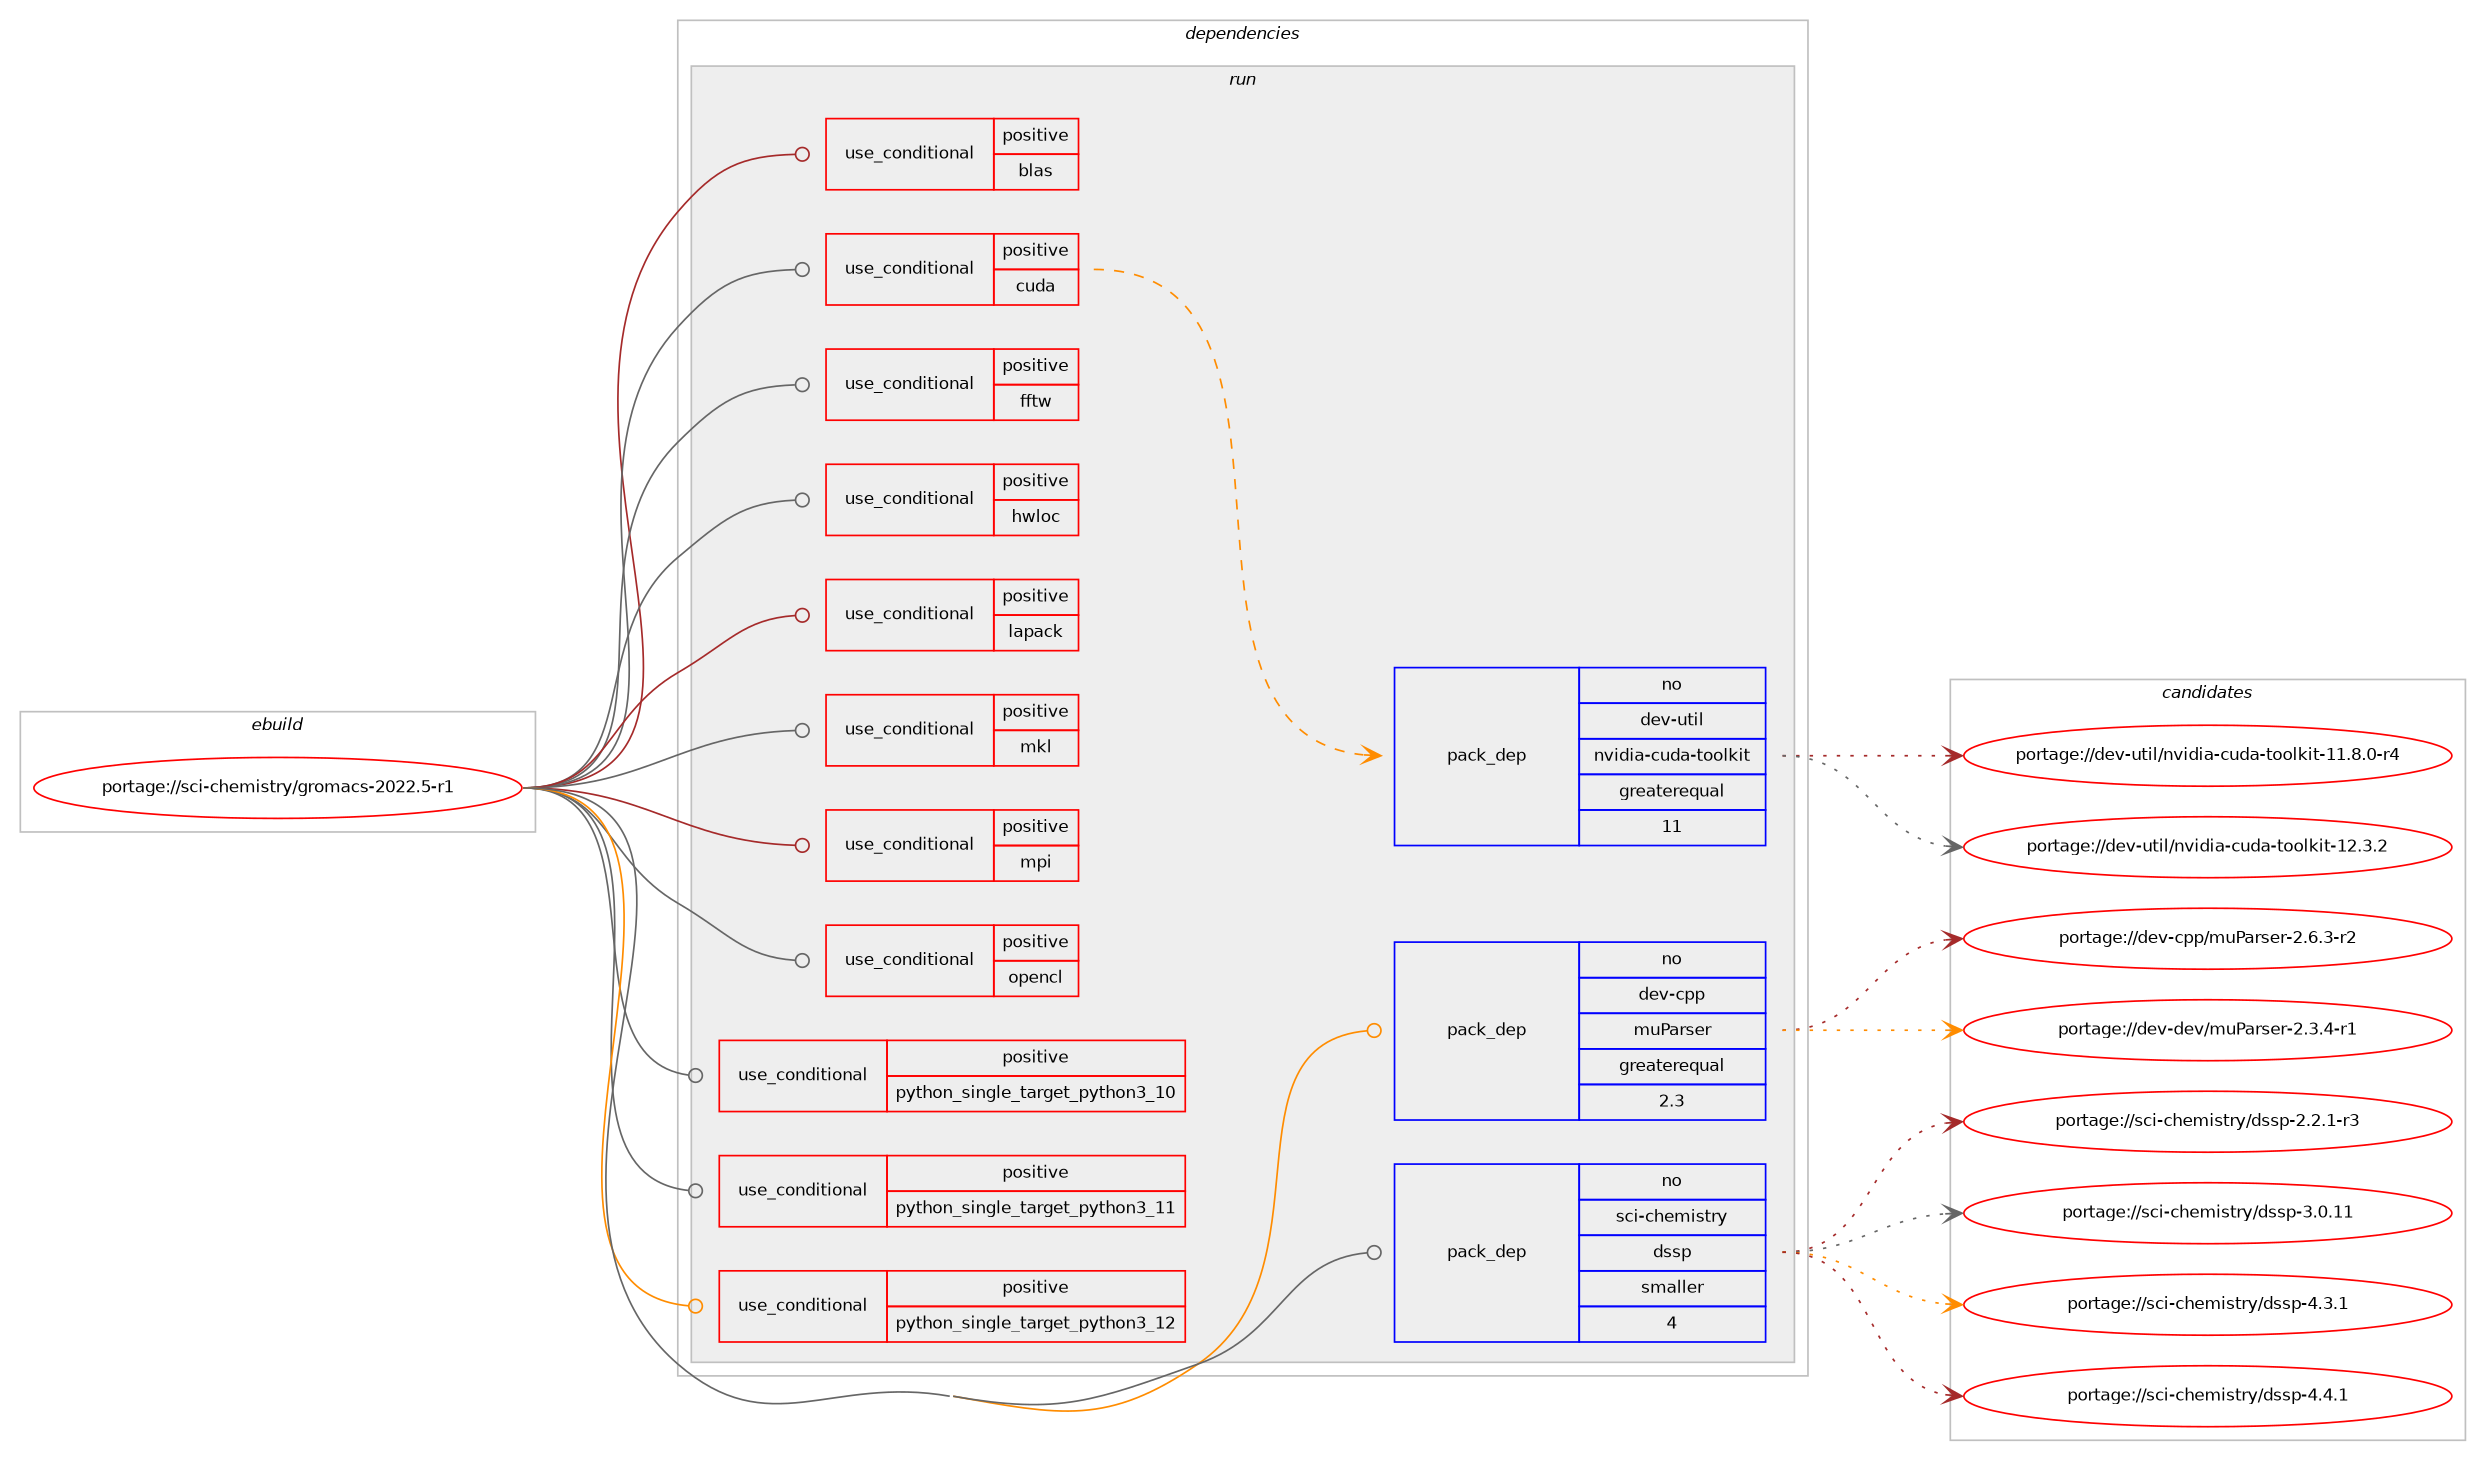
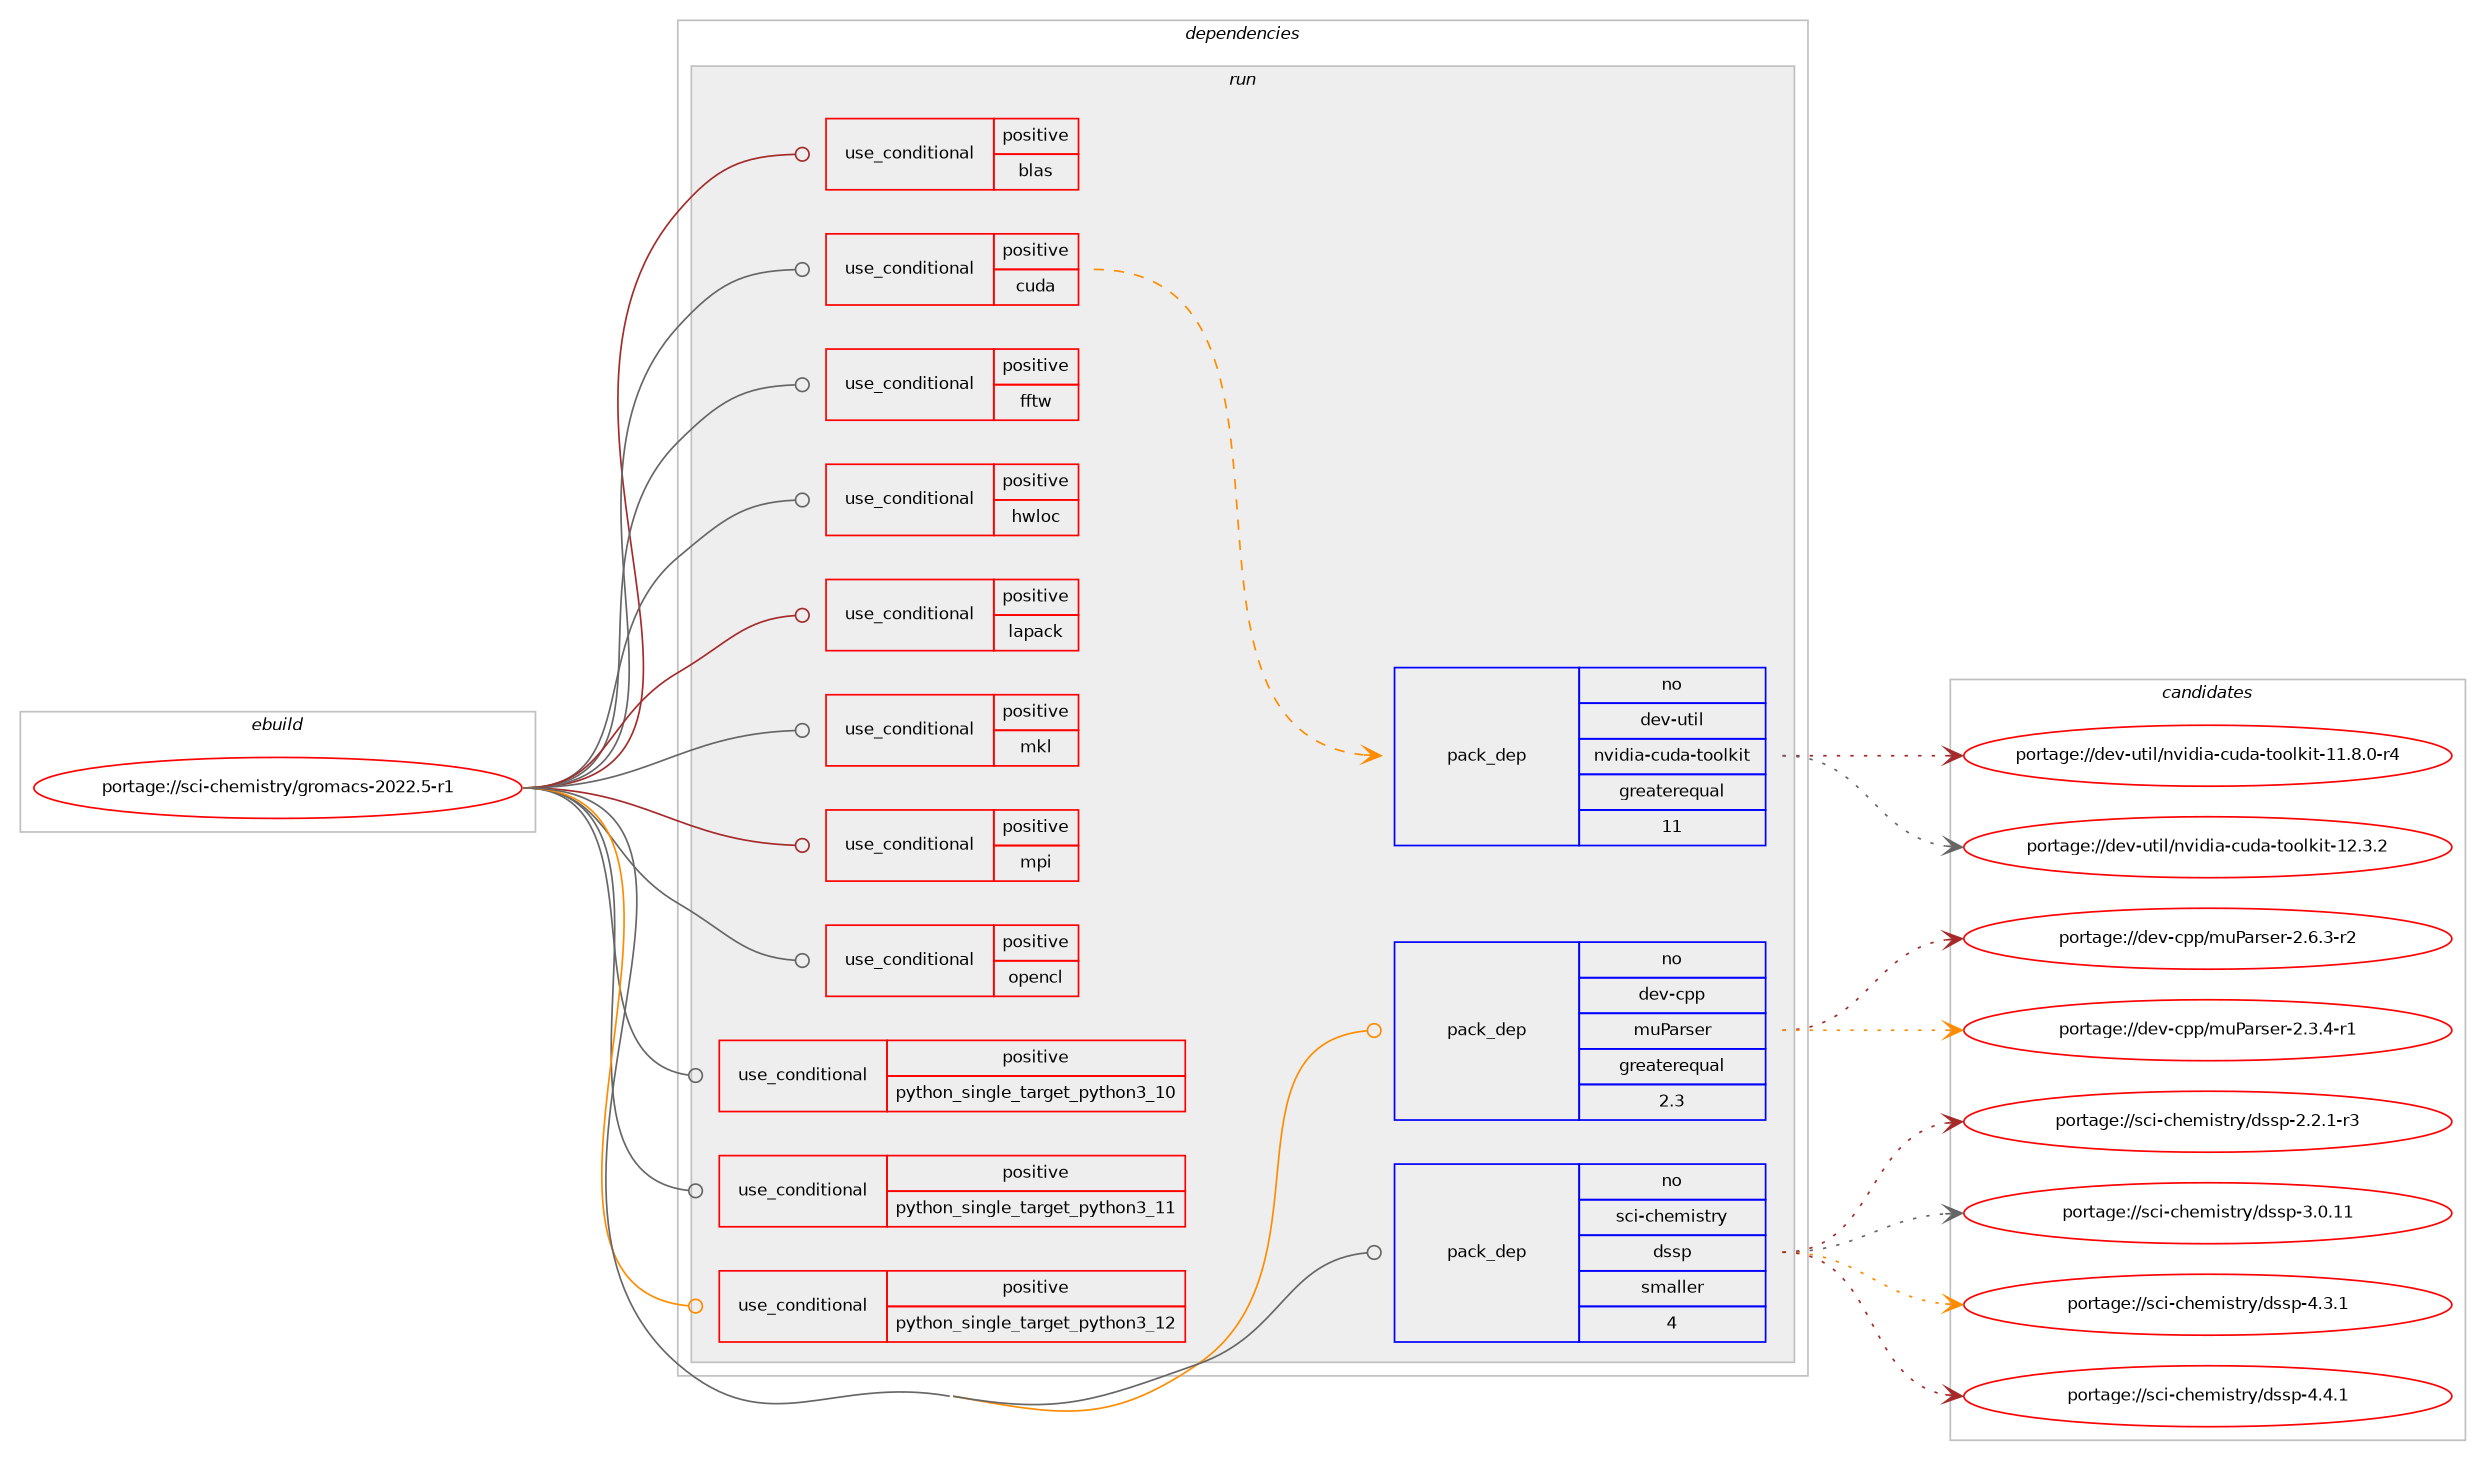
node "portage://dev-dev/muParser-2.3.4-r1": label "portage://dev-dev/muParser-2.3.4-r1" -> "portage://dev-cpp/muParser-2.3.4-r1"
